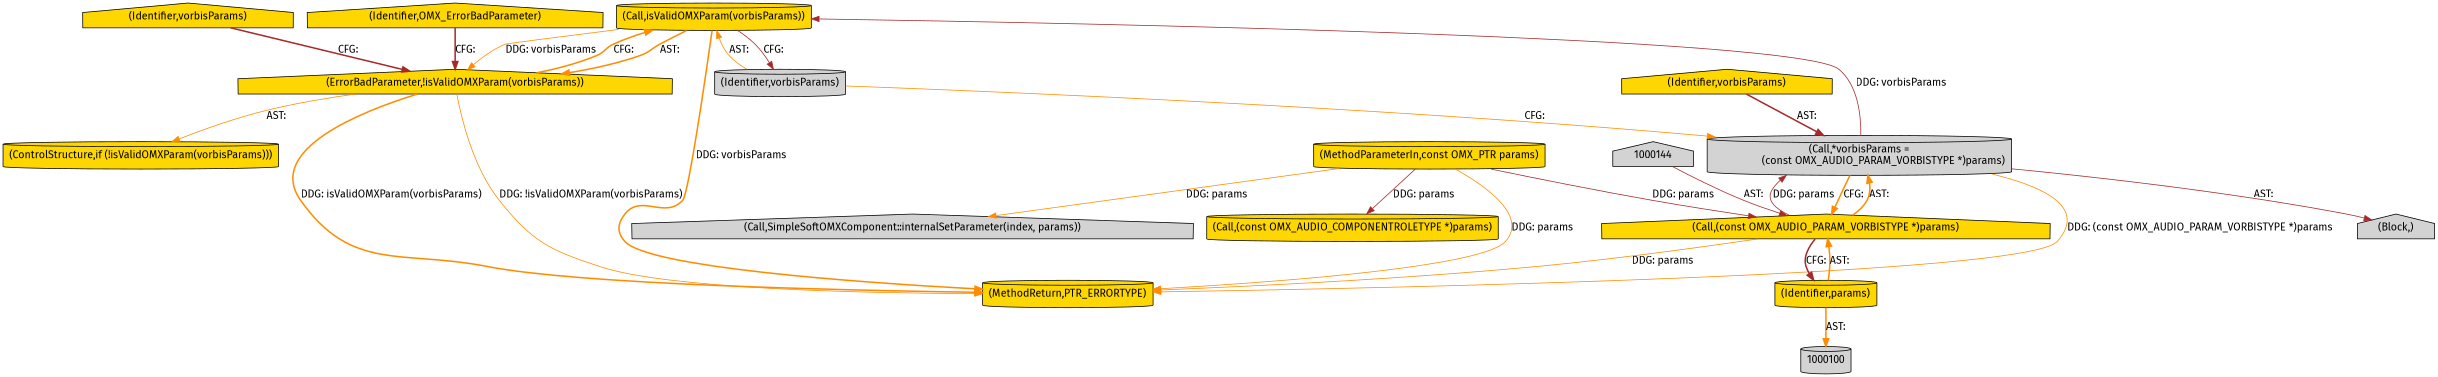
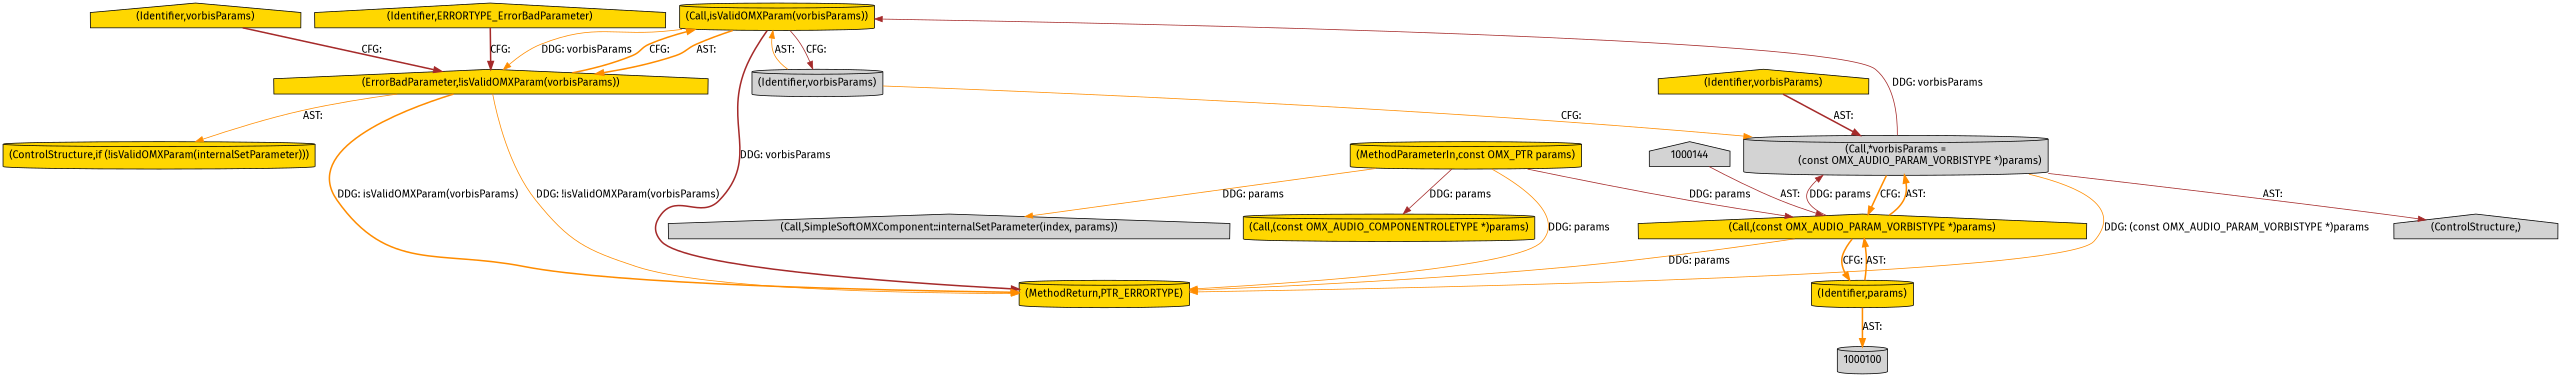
node "(Identifier,OMX_ErrorBadParameter)": label "(Identifier,OMX_ErrorBadParameter)" -> "(Identifier,ERRORTYPE_ErrorBadParameter)"
node "(ControlStructure,if (!isValidOMXParam(vorbisParams)))": label "(ControlStructure,if (!isValidOMXParam(vorbisParams)))" -> "(ControlStructure,if (!isValidOMXParam(internalSetParameter)))"
node "(Block,)": label "(Block,)" -> "(ControlStructure,)"
edge "(Call,(const OMX_AUDIO_PARAM_VORBISTYPE *)params)" -> "(Identifier,params)": color brown -> darkorange
edge "(Call,isValidOMXParam(vorbisParams))" -> "(MethodReturn,PTR_ERRORTYPE)": color darkorange -> brown
